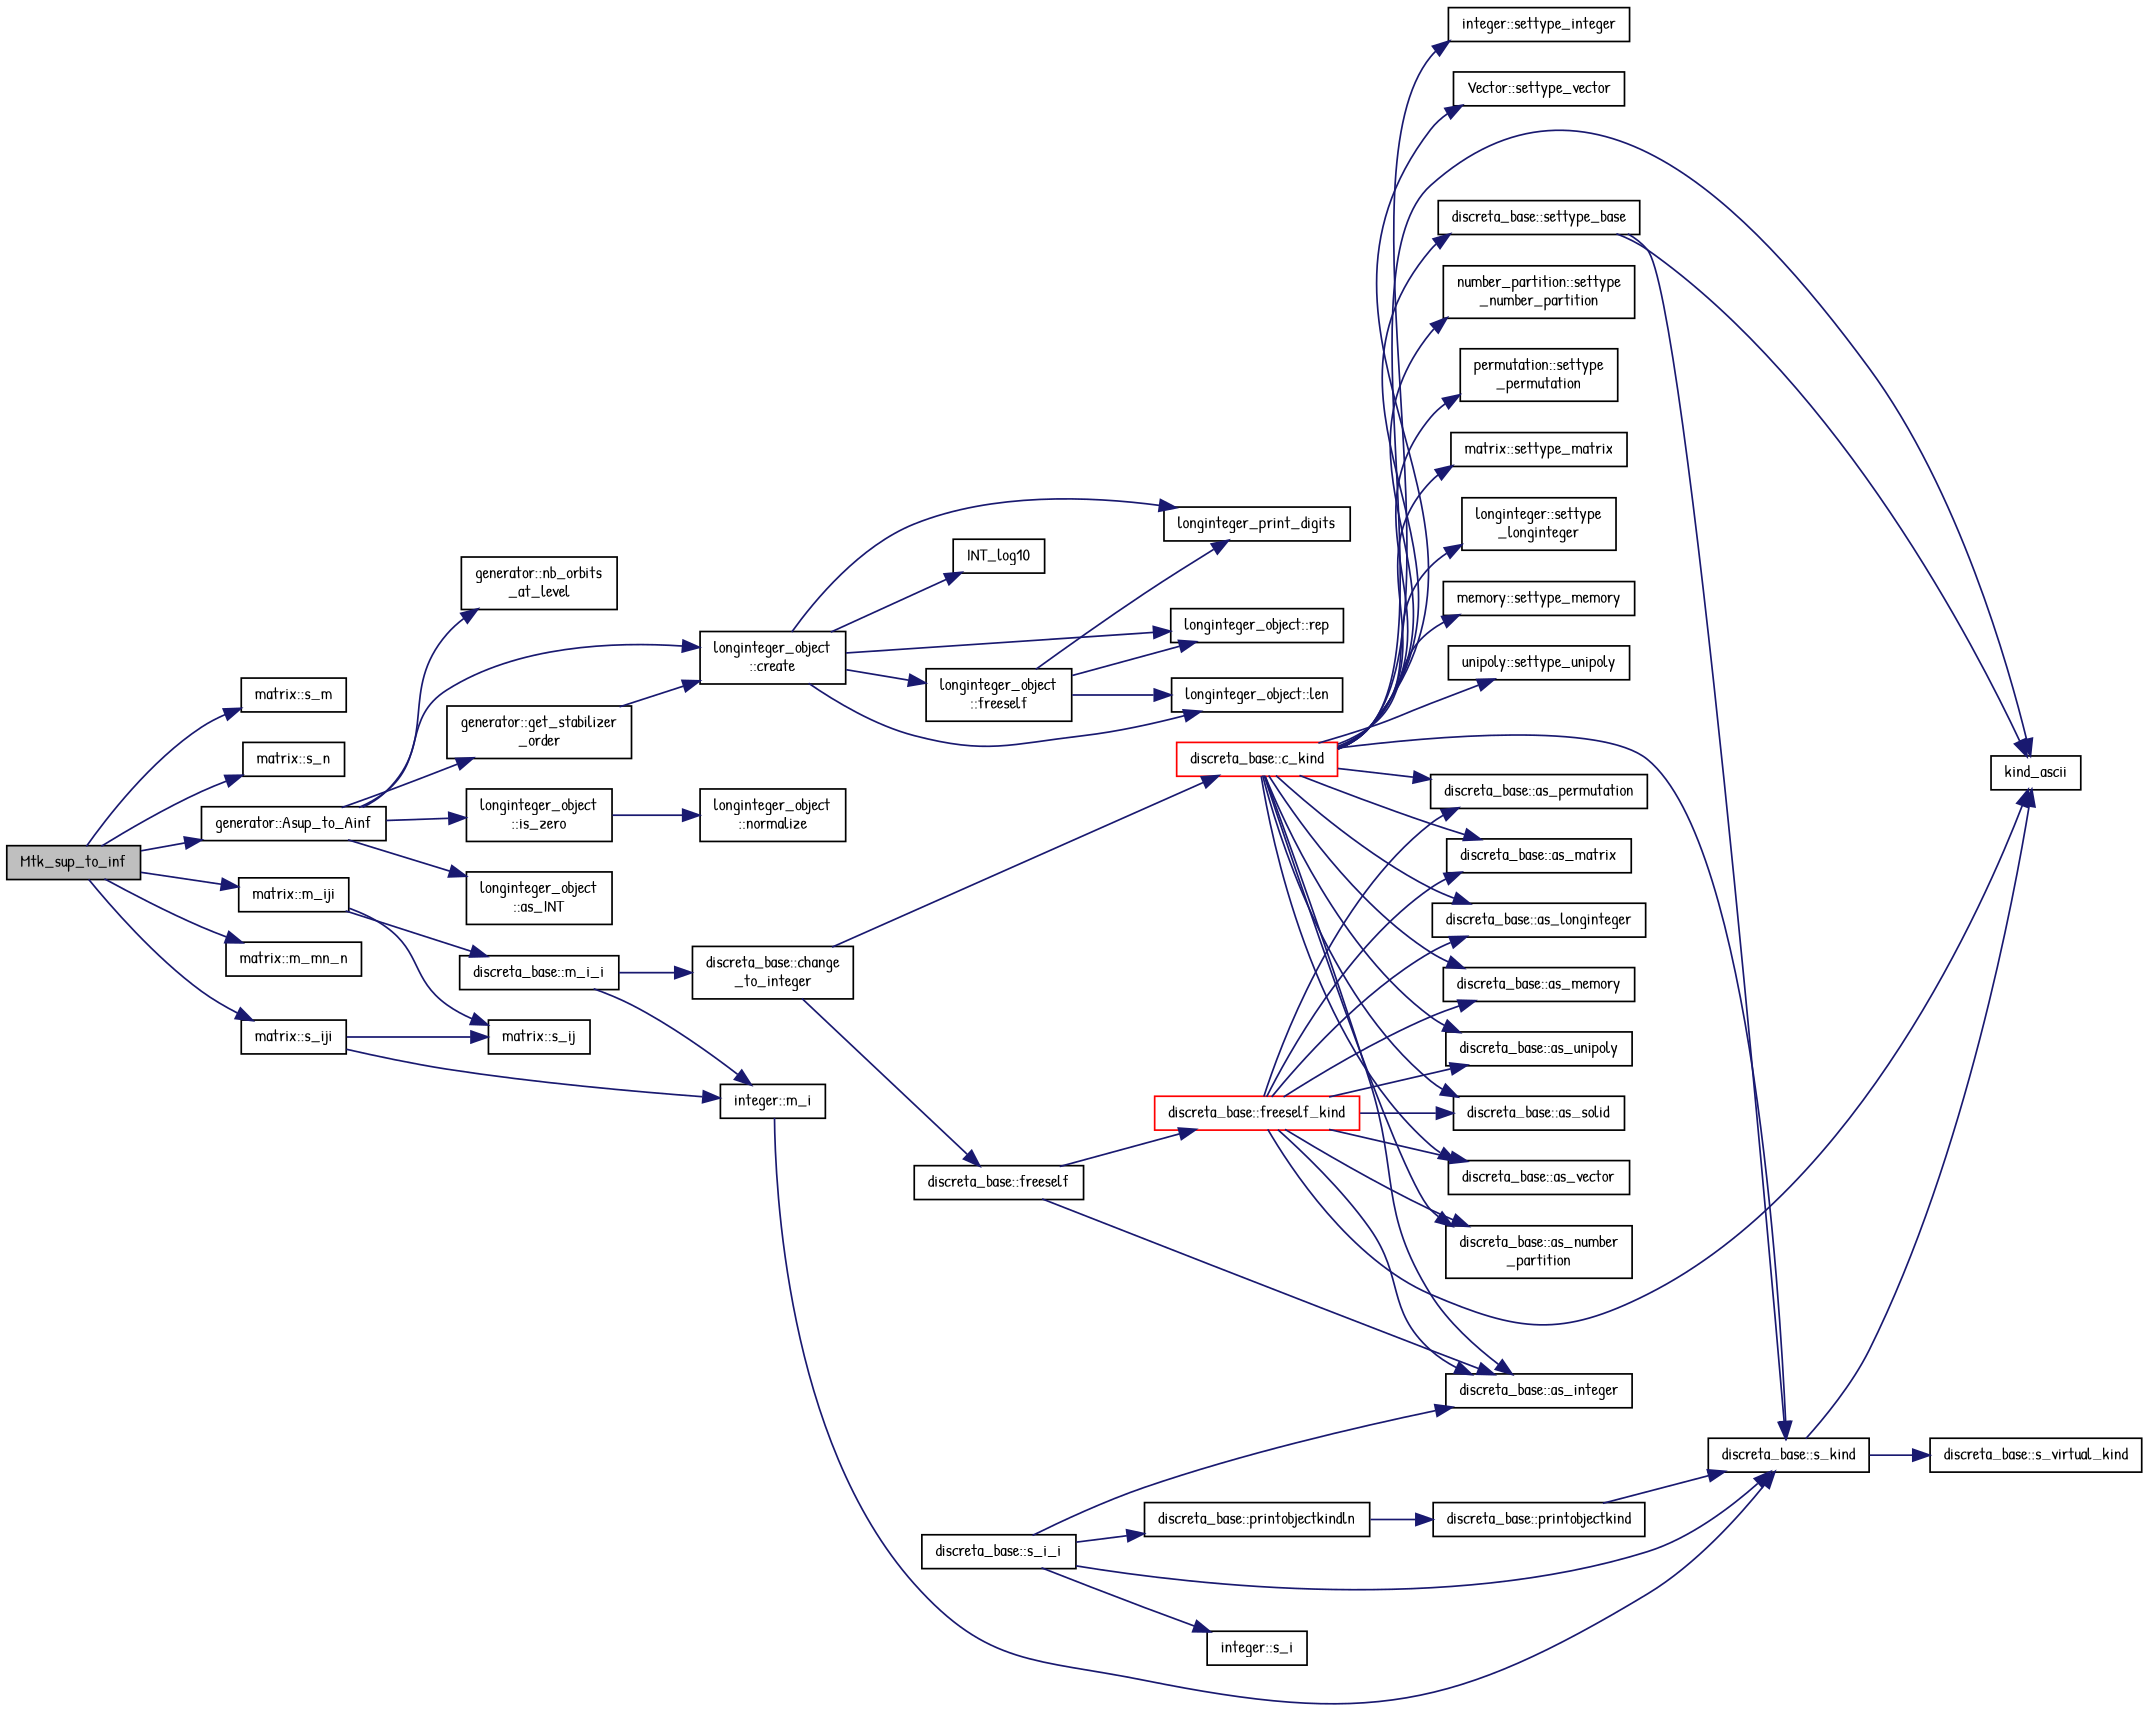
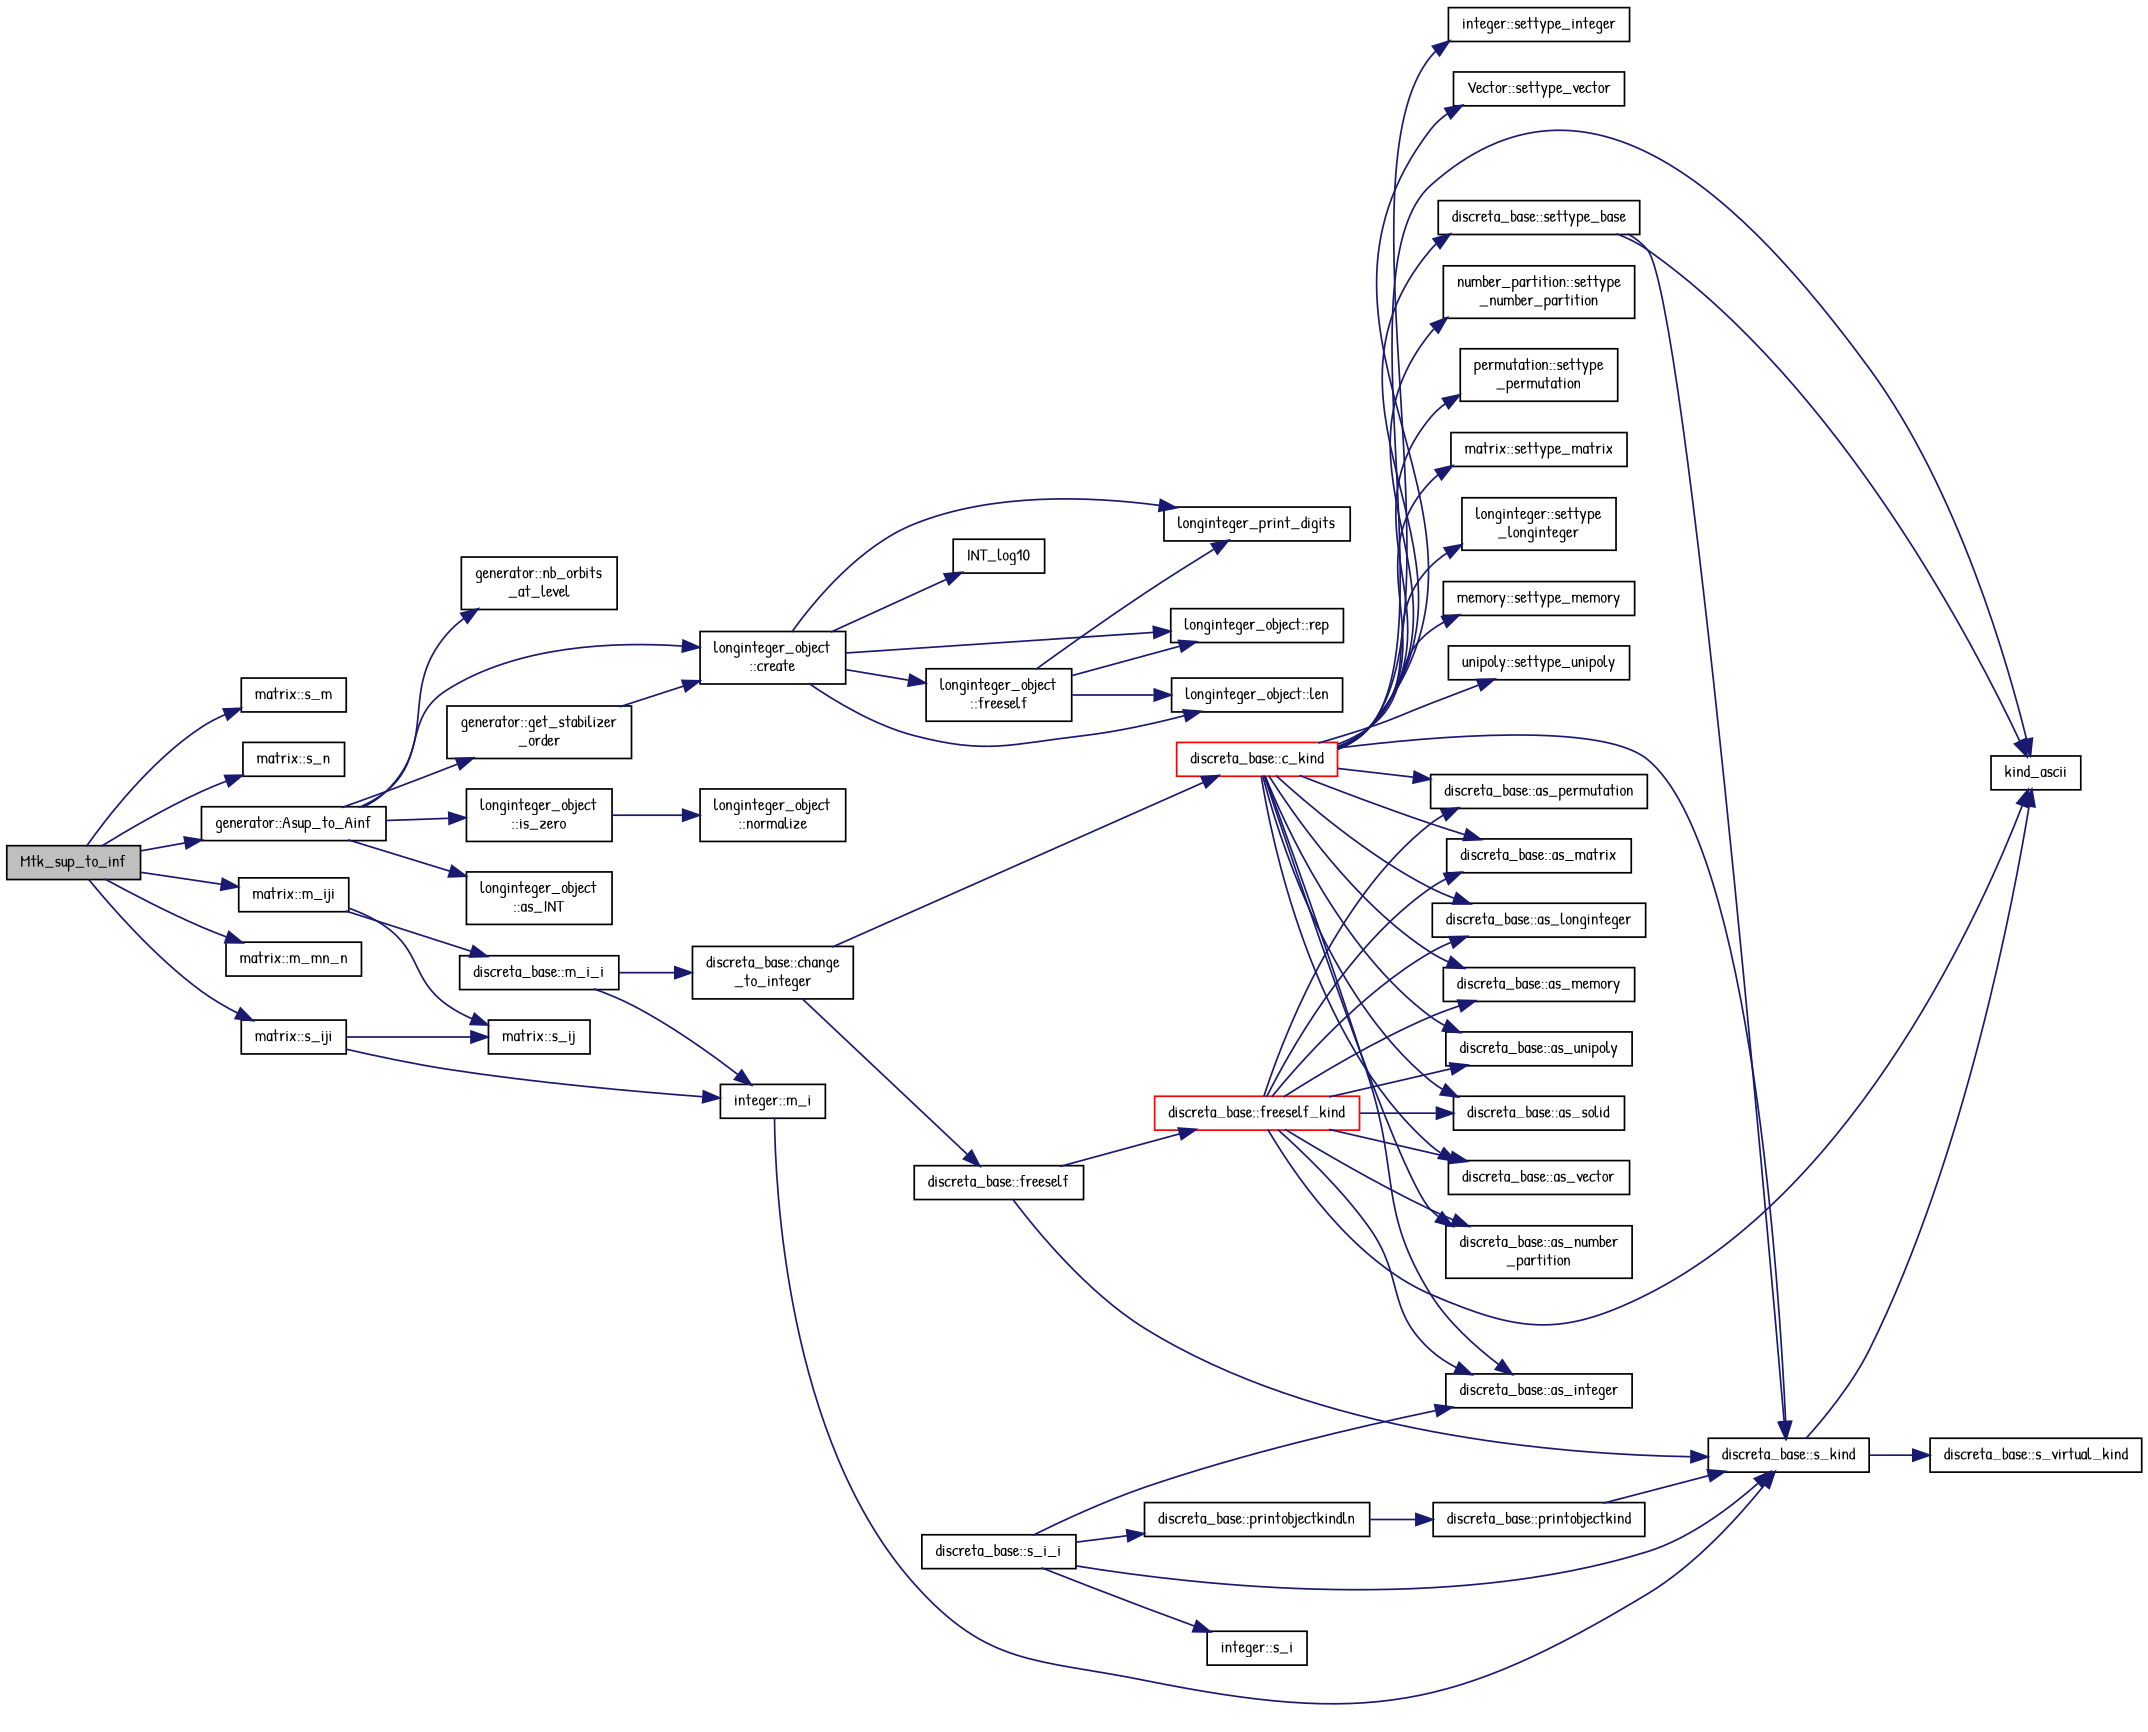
edge "discreta_base::freeself" -> "discreta_base::as_integer": now "discreta_base::freeself" -> "discreta_base::s_kind"
